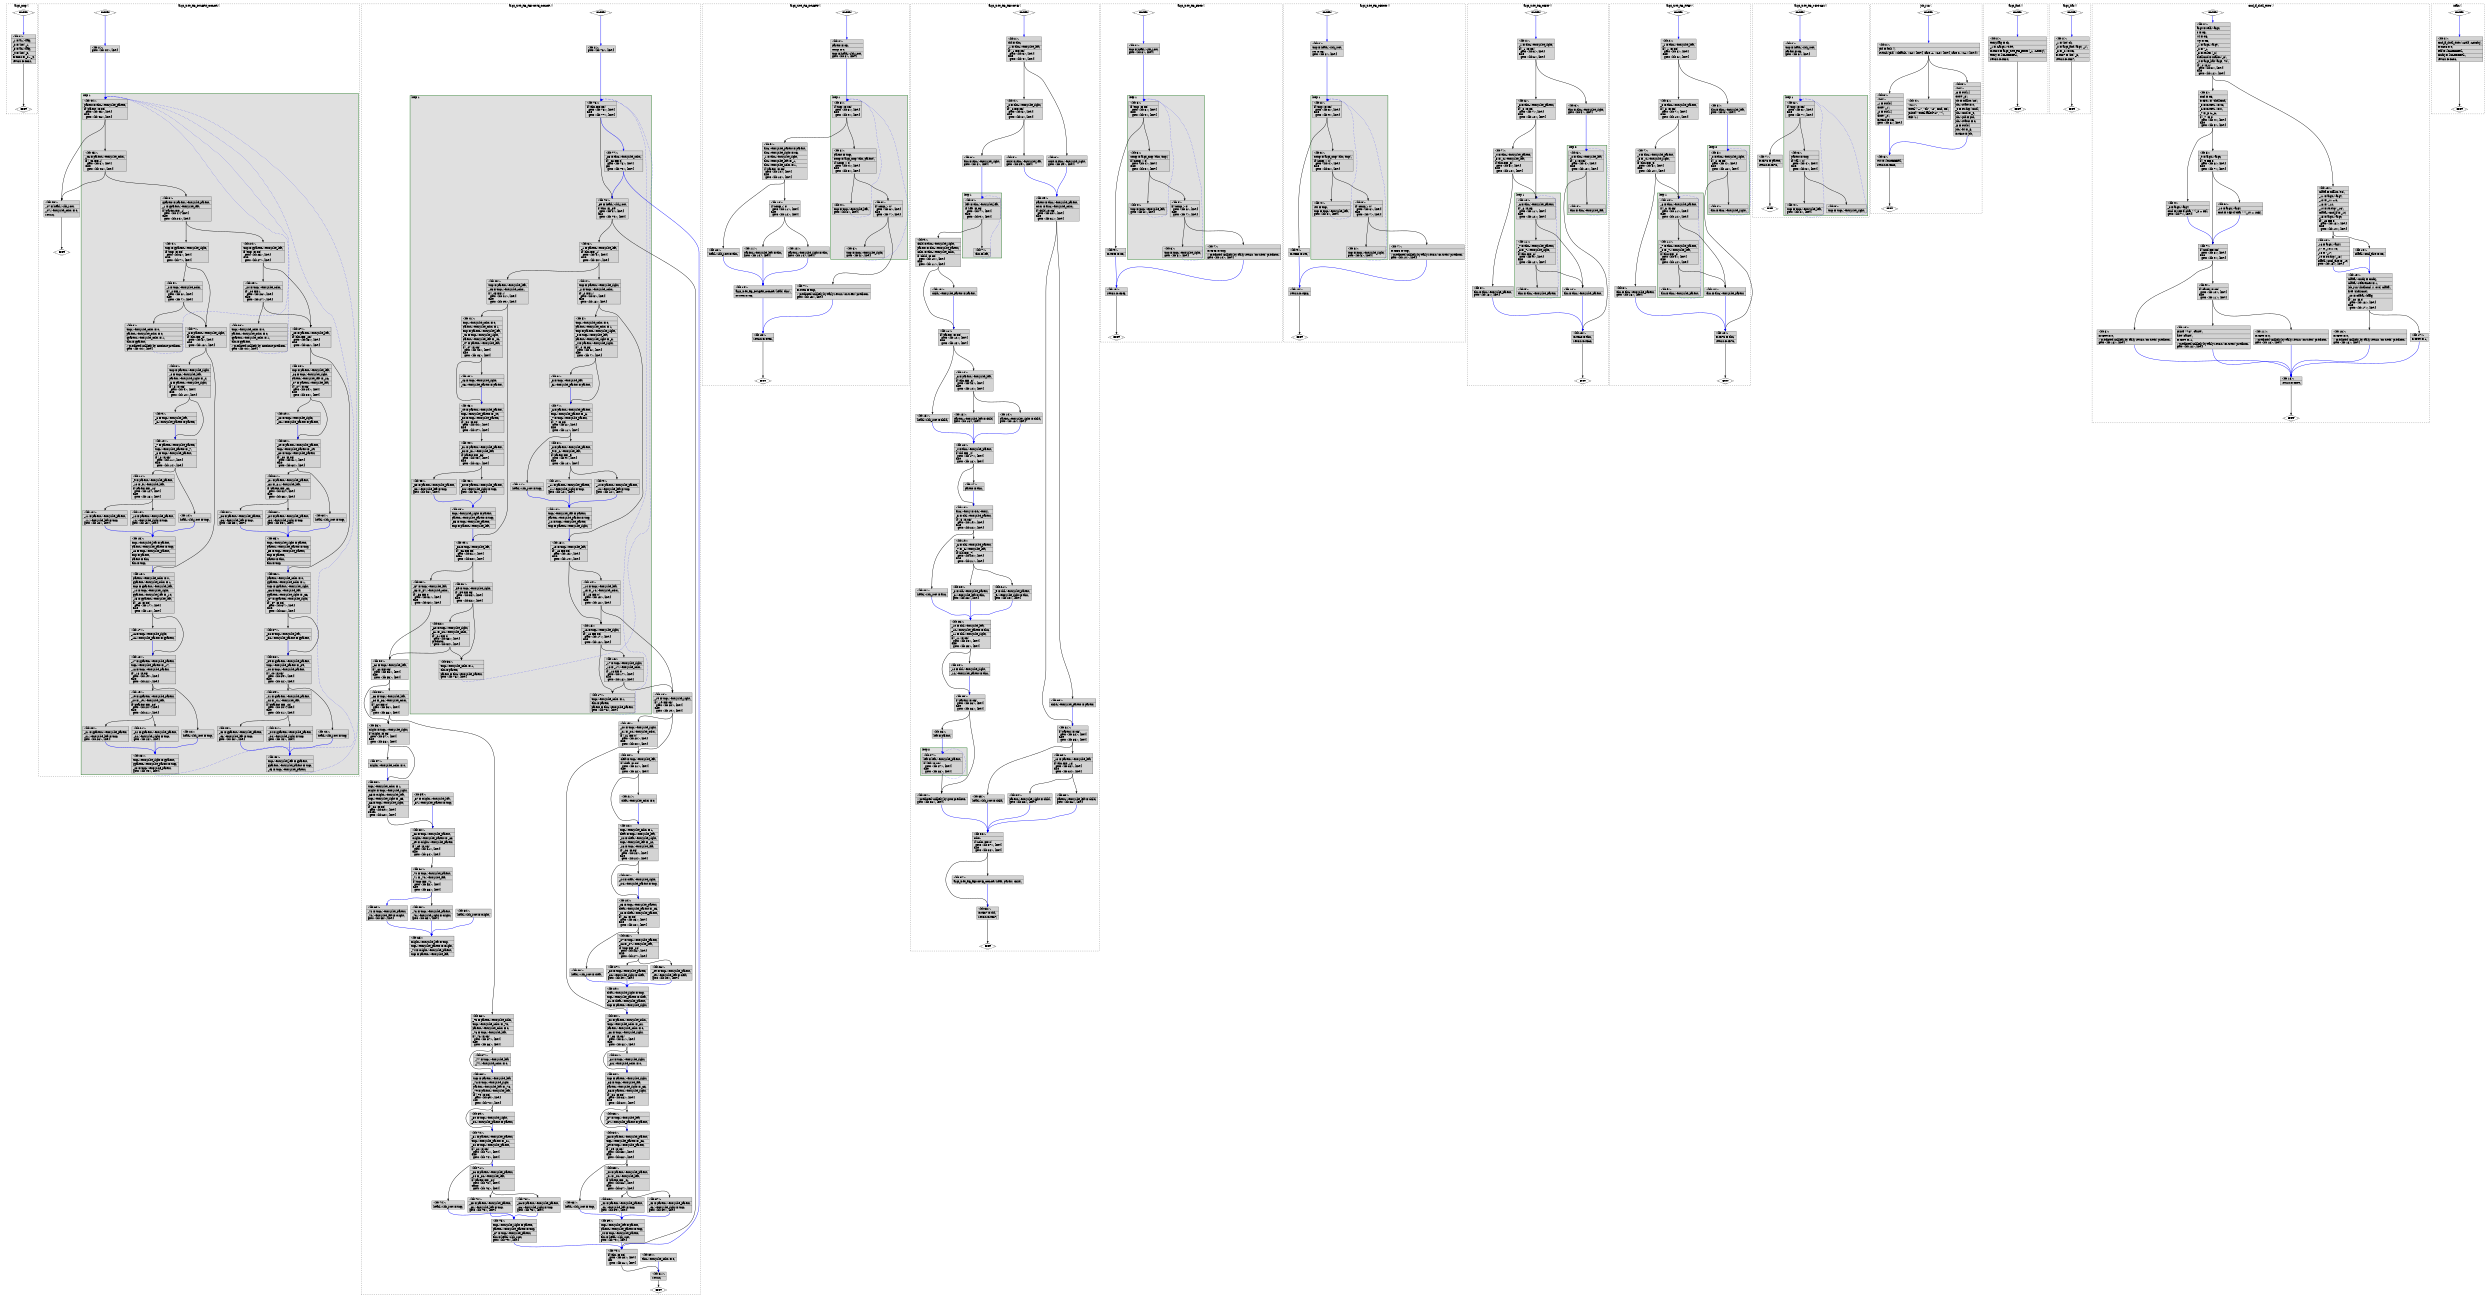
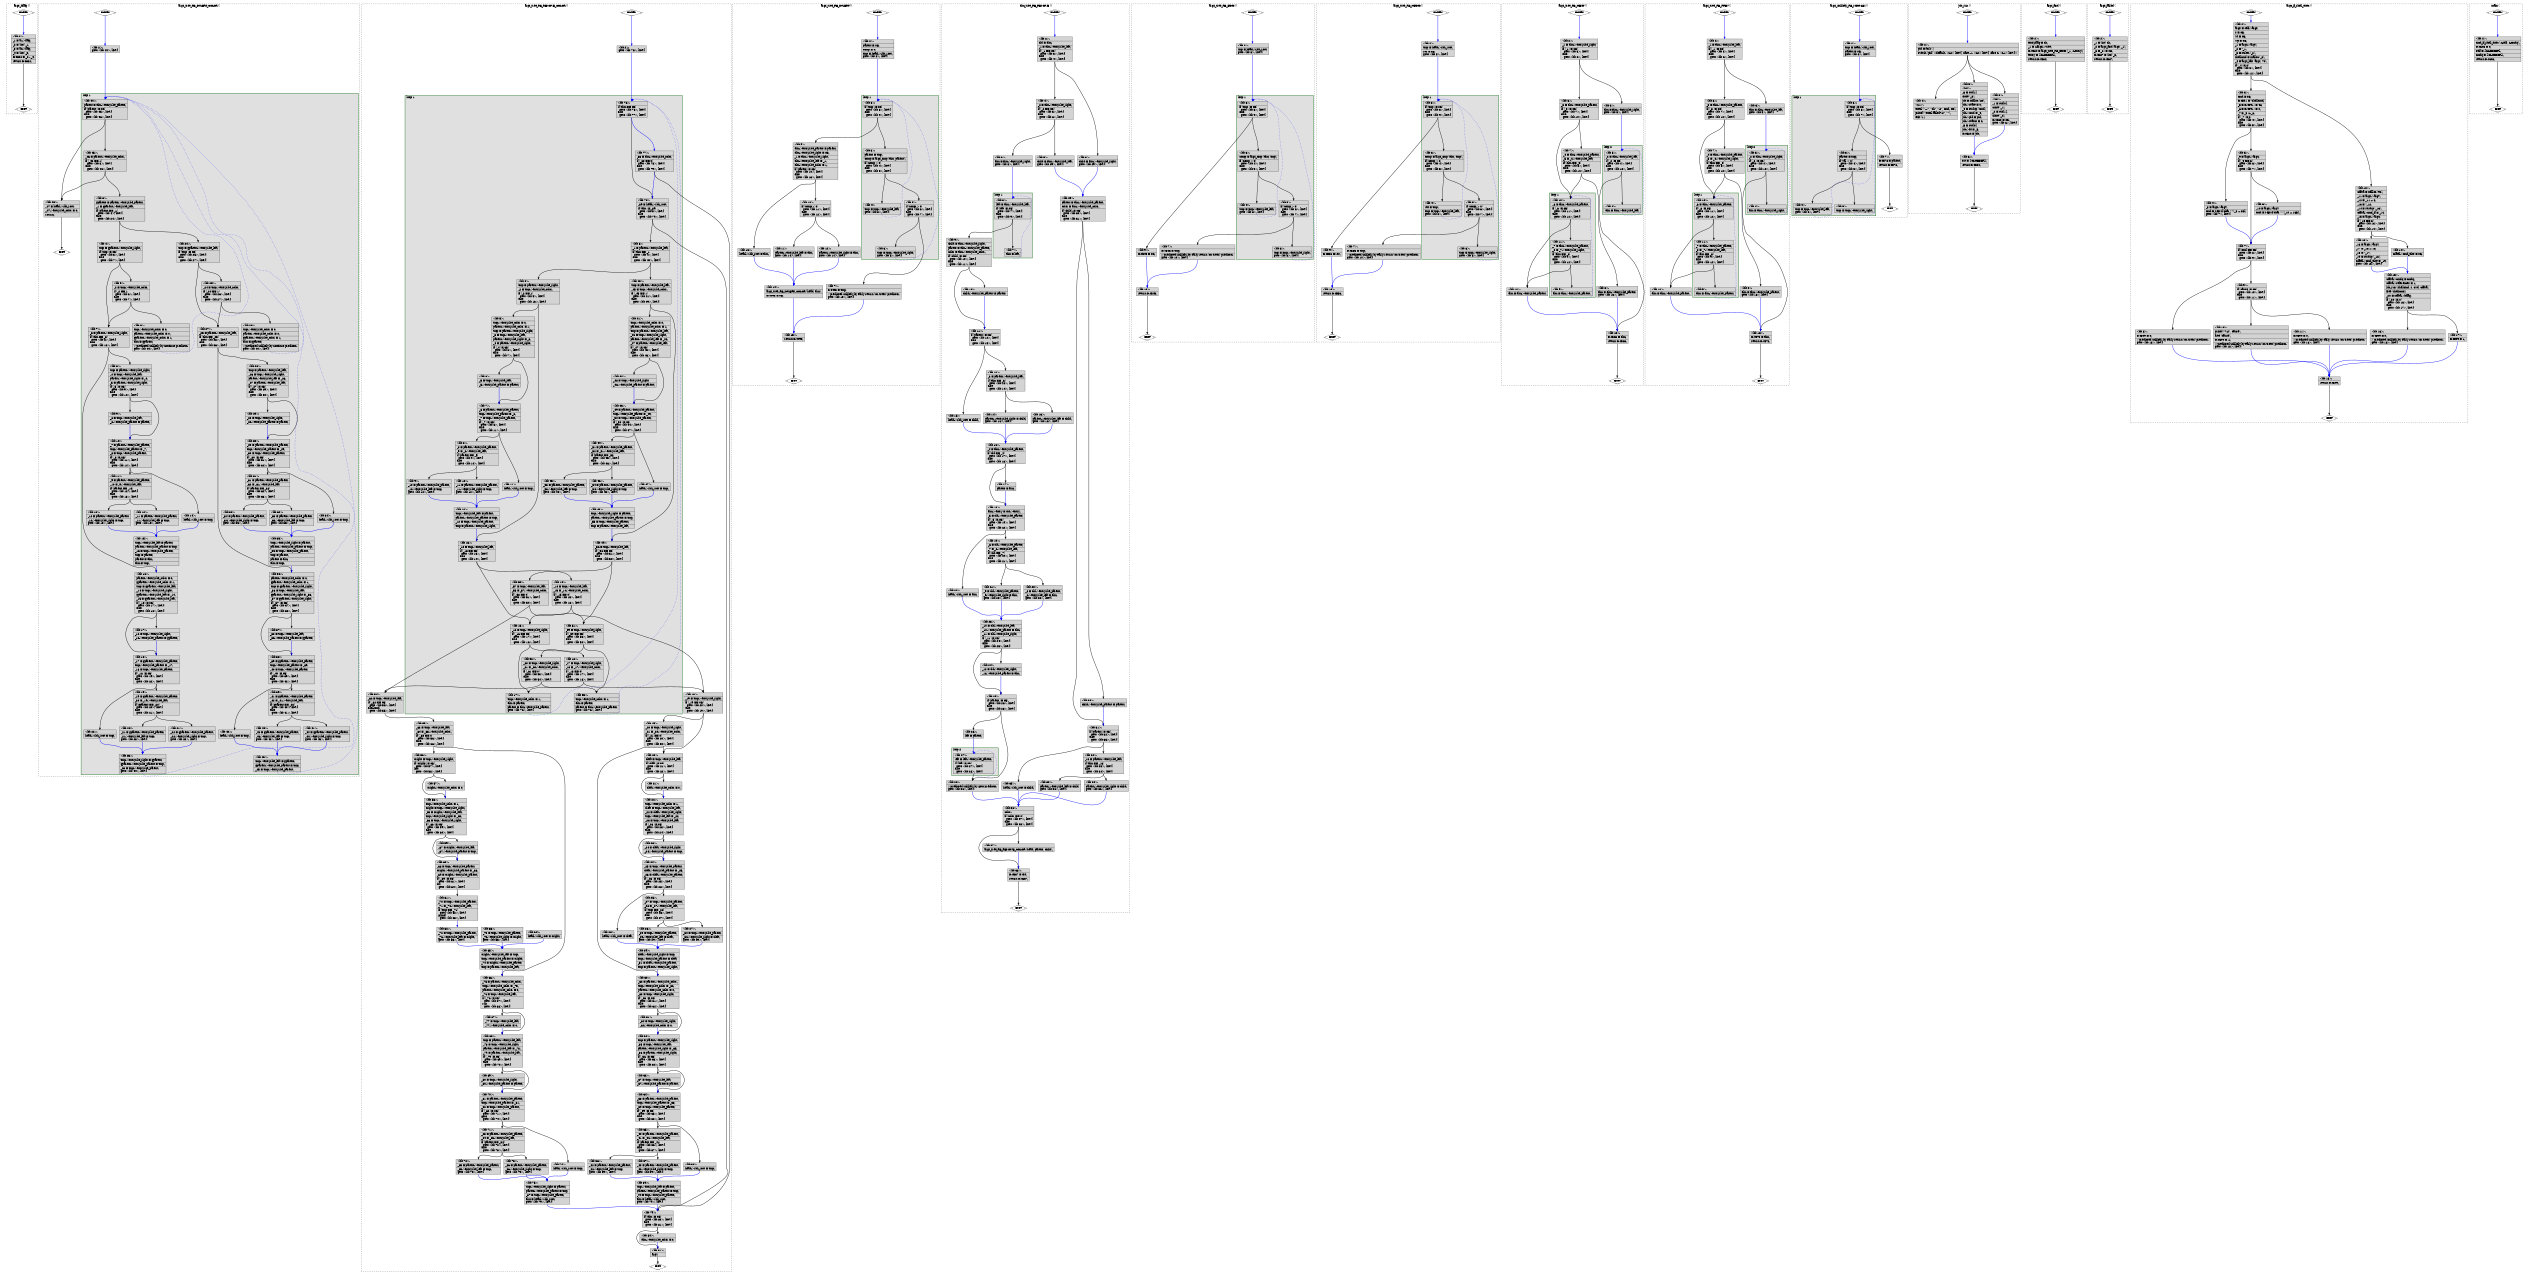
cluster "args_cmp ()": label "args_cmp ()" -> "args_bflag ()"
cluster "args_tree_RB_REMOVE ()": label "args_tree_RB_REMOVE ()" -> "elm_tree_RB_REMOVE ()"
cluster "args_tree_RB_MINMAX ()": label "args_tree_RB_MINMAX ()" -> "args_unlikely_RB_MINMAX ()"
cluster "args_has ()": label "args_has ()" -> "args_failed ()"
cluster "cmd_if_shell_exec ()": label "cmd_if_shell_exec ()" -> "argc_if_shell_exec ()"
node "<bb 77>:": text "pid" -> "else"
node "<bb 78>:": text "fork" -> "else"
node "<bb 47>:": added
node "<bb 49>:": text "exec" -> "else"
edge "<bb 50>:" -> "<bb 51>:": added
node "<bb 52>:": text "predictor" -> "else"
node "<bb 54>:": text "else" -> "shellcmd"
edge "<bb 54>:" -> "<bb 56>:": removed
node "<bb 55>:": text "pid" -> "else"
edge "<bb 77>:" -> "<bb 79>:": color blue -> black
node "<bb 56>:": text "else" -> "left"
node "<bb 58>:": text "strlen" -> "else"
edge "<bb 58>:" -> "<bb 59>:": added
node "<bb 60>:": text "else" -> "int"
node "<bb 61>:": text "else" -> "printf"
edge "<bb 61>:" -> "<bb 63>:": removed
edge "<bb 65>:" -> "<bb 66>:": added
node "<bb 66>:": text "else" -> "run"
node "<bb 68>:": text "rbe" -> "else"
node "<bb 70>:": text "else" -> "goto"
edge "<bb 70>:" -> "<bb 71>:": color blue -> black
node "<bb 71>:": text "comp" -> "else"
edge "<bb 79>:" -> "<bb 80>:": added
node "<bb 79>:": text "has" -> "else"
node "<bb 81>:": text "return;" -> "argv;"
